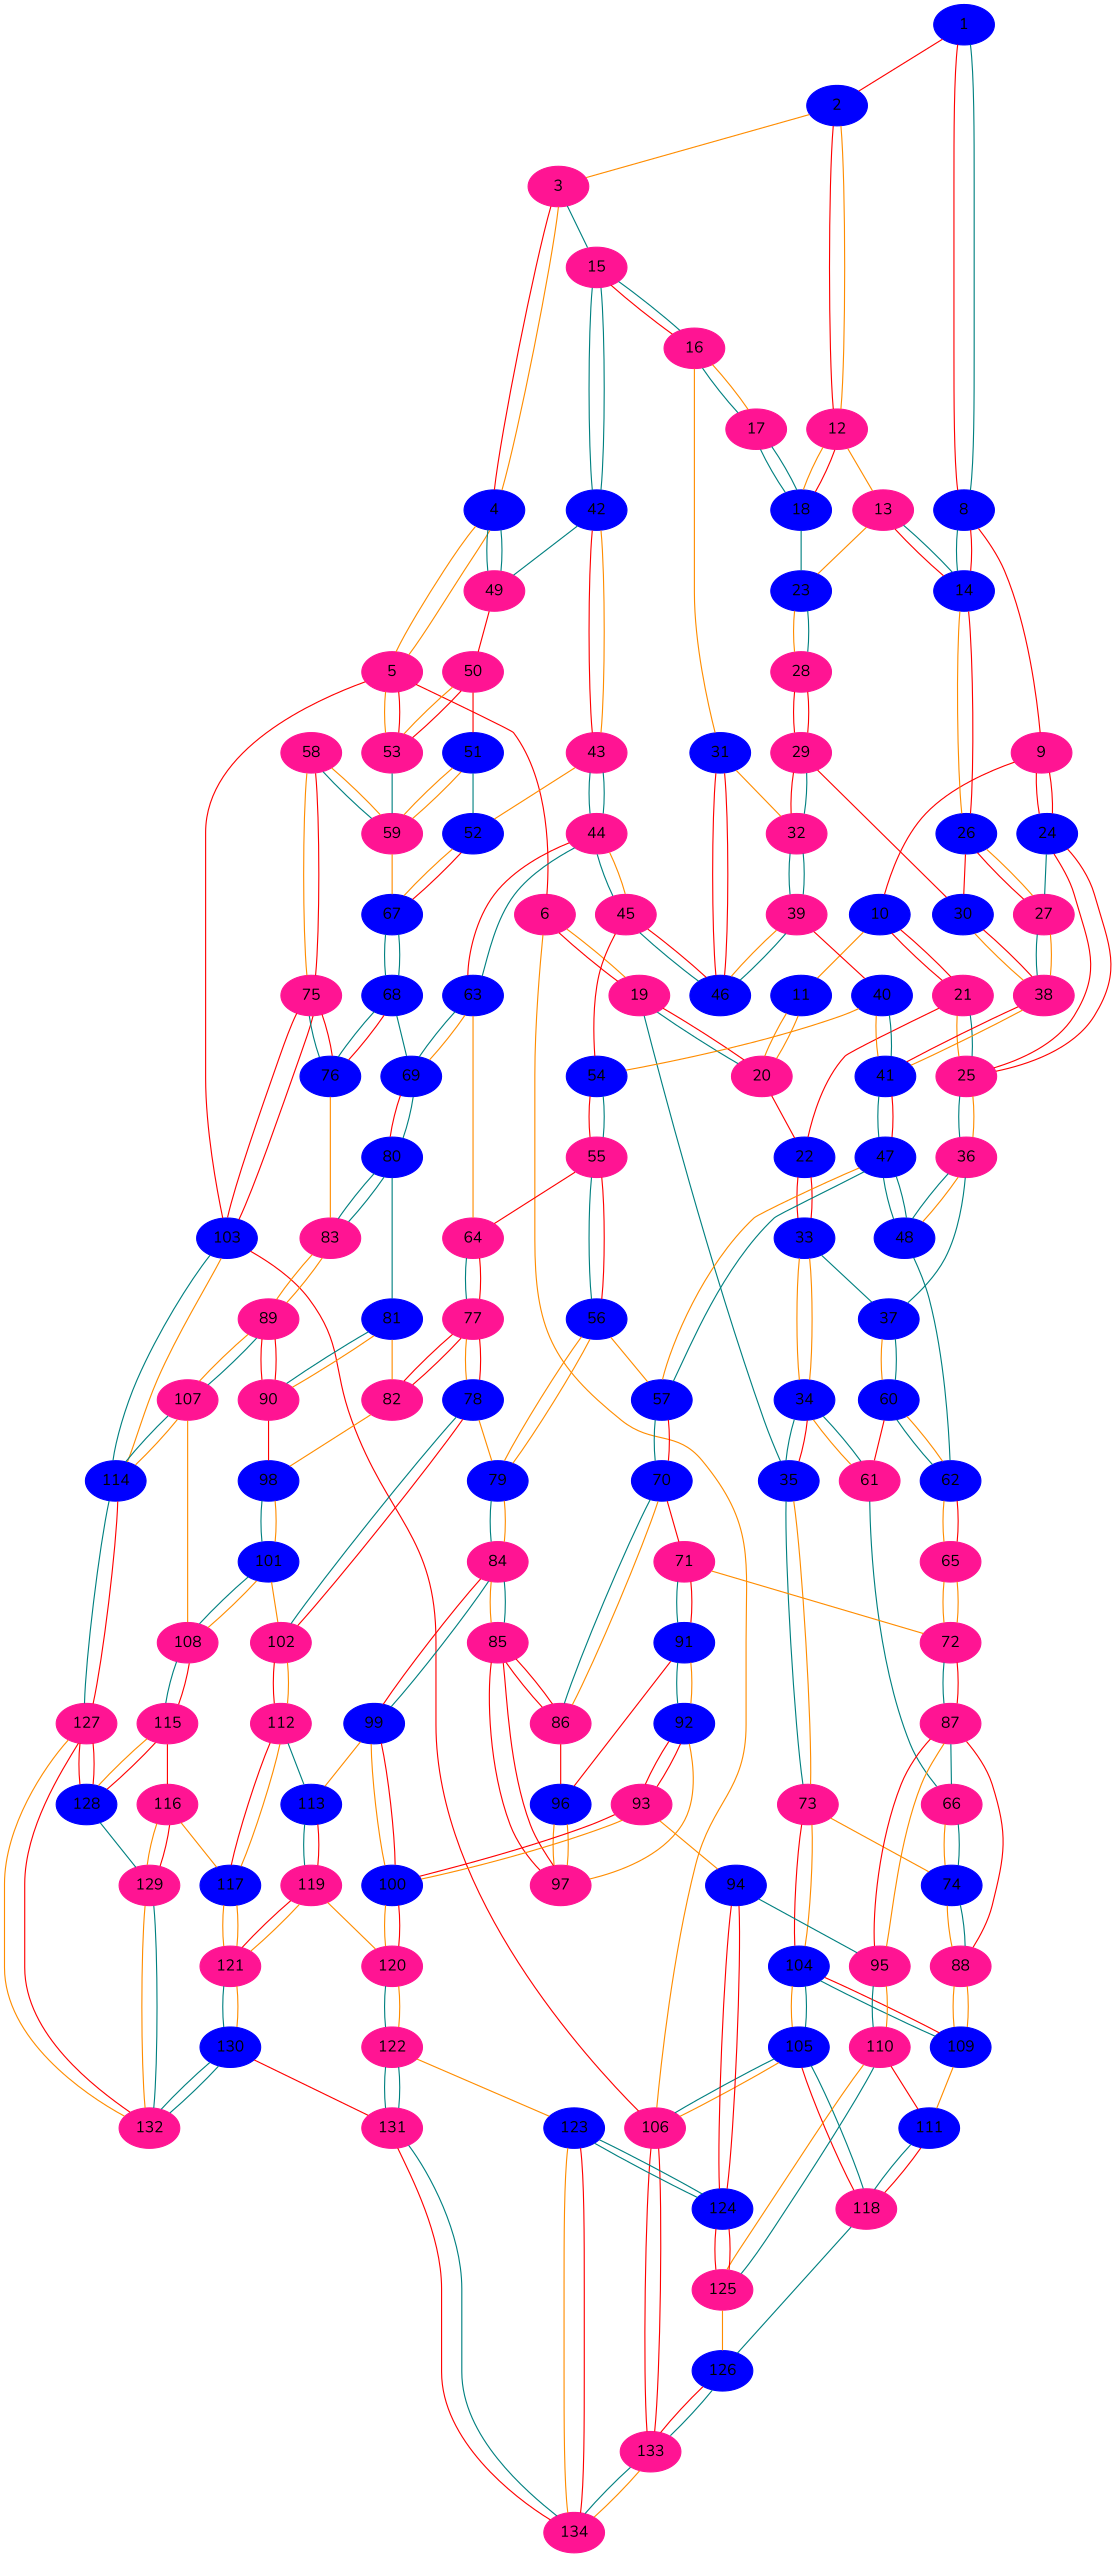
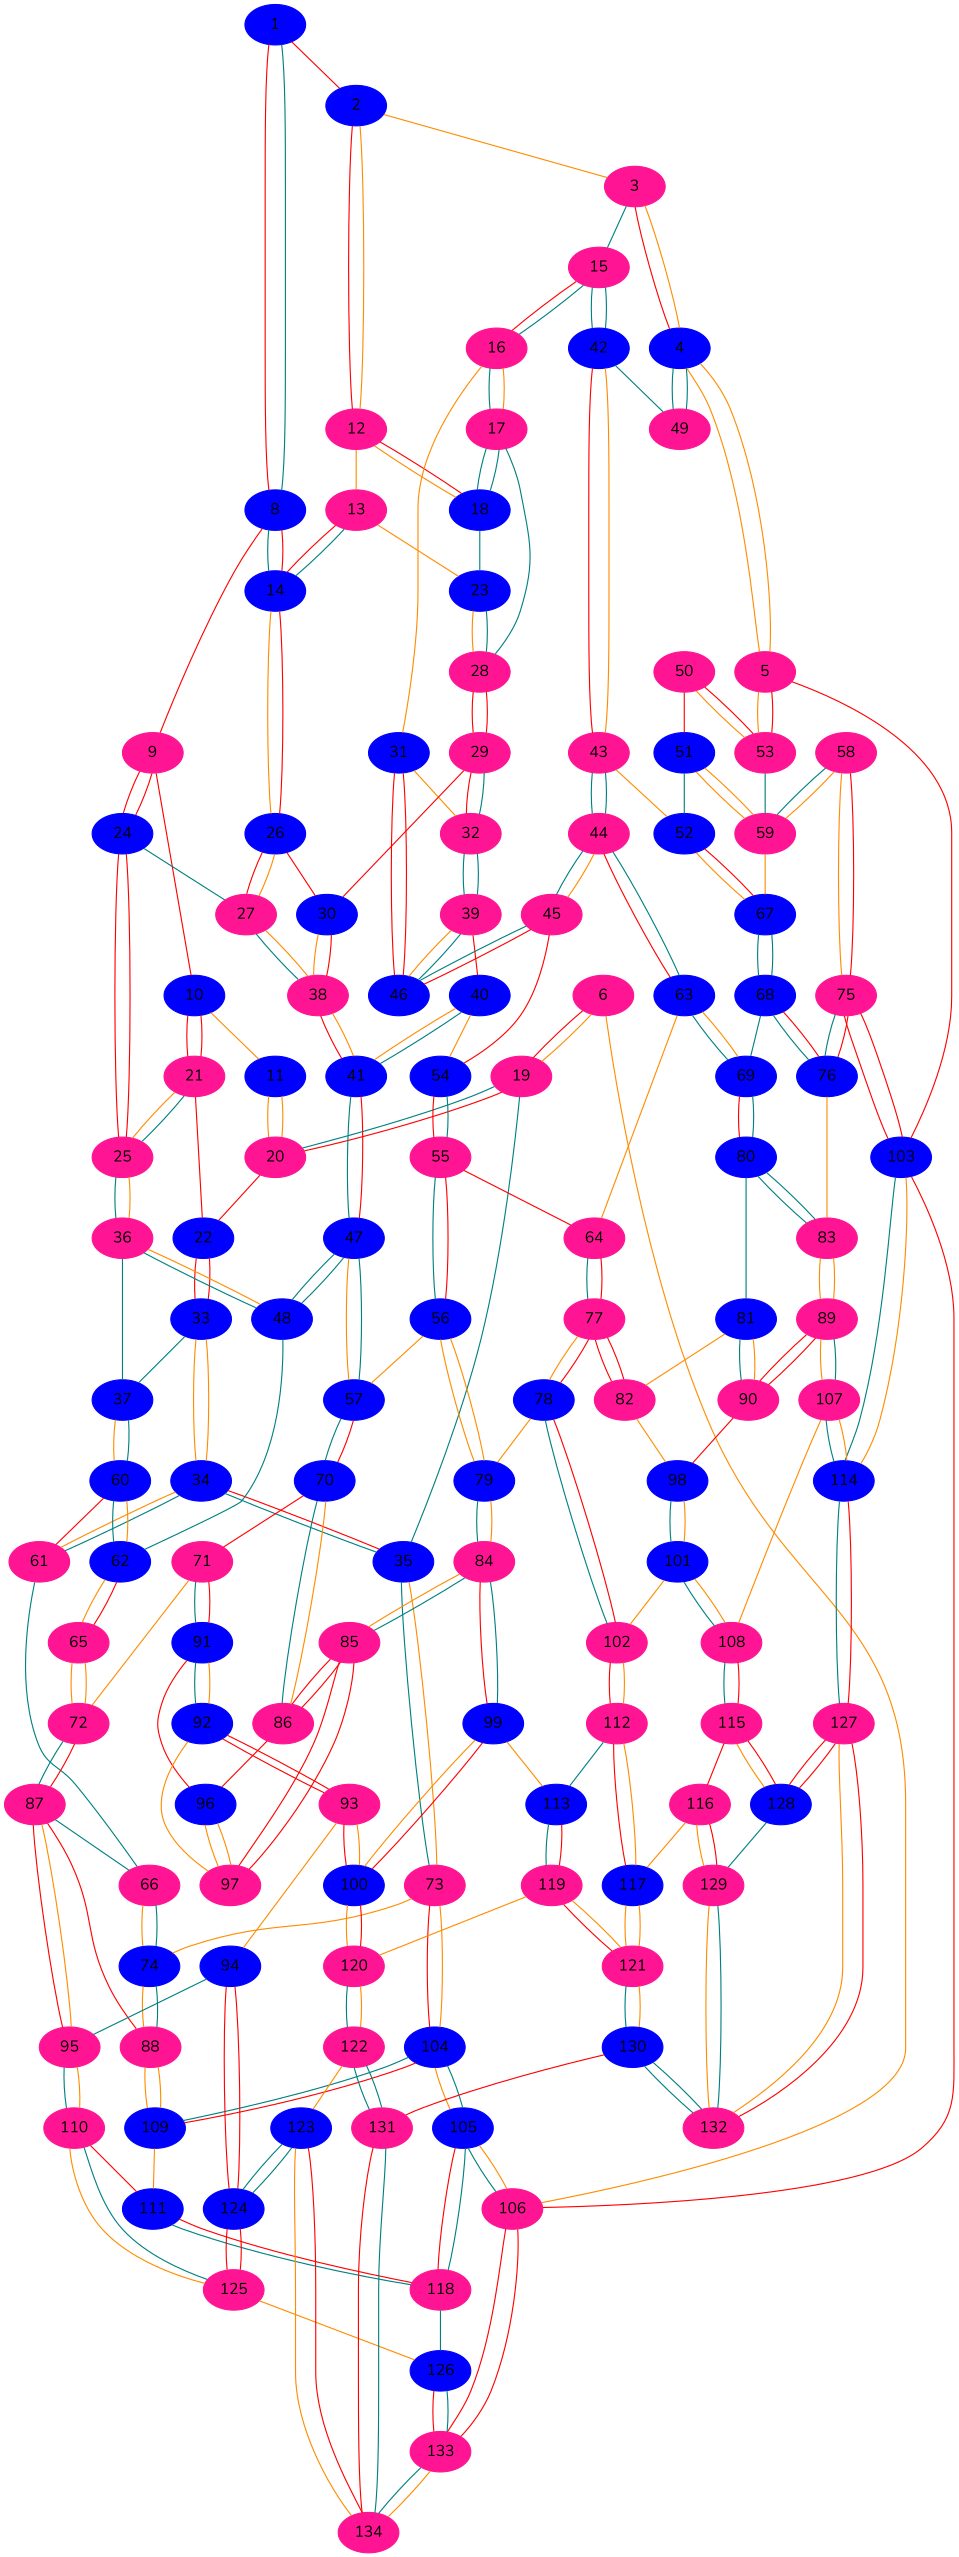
edge "17" -- "28": added
edge "49" -- "50": removed
edge "5" -- "6": removed
